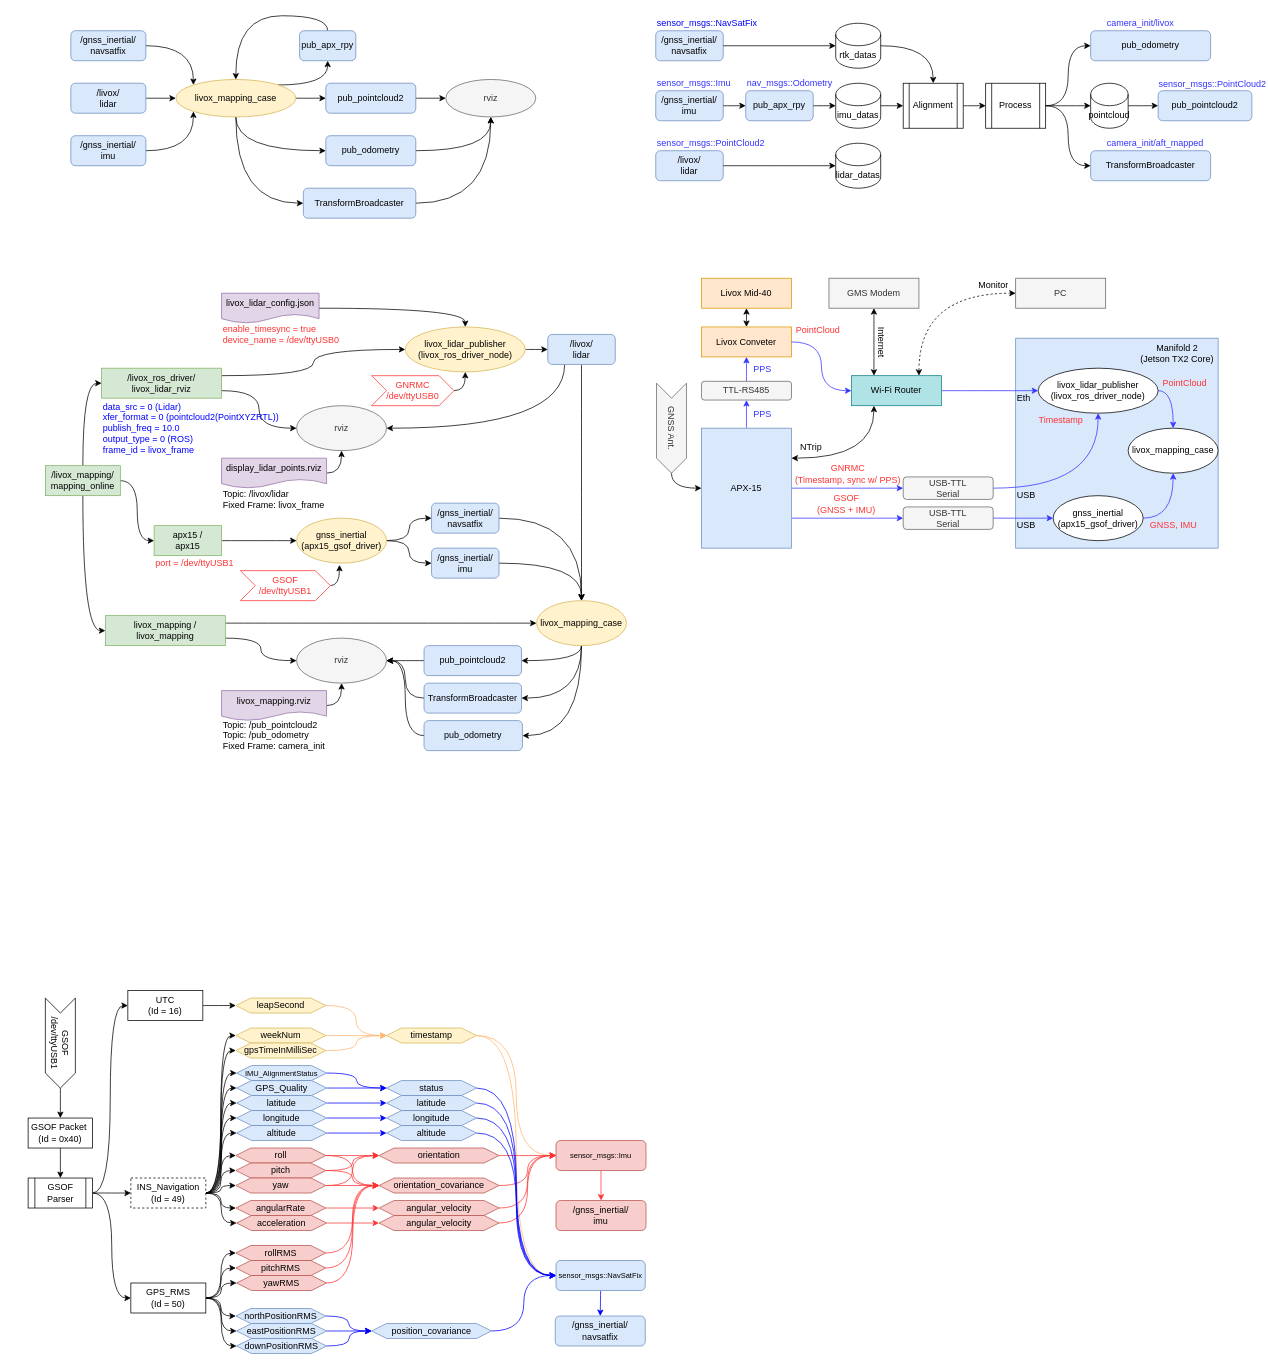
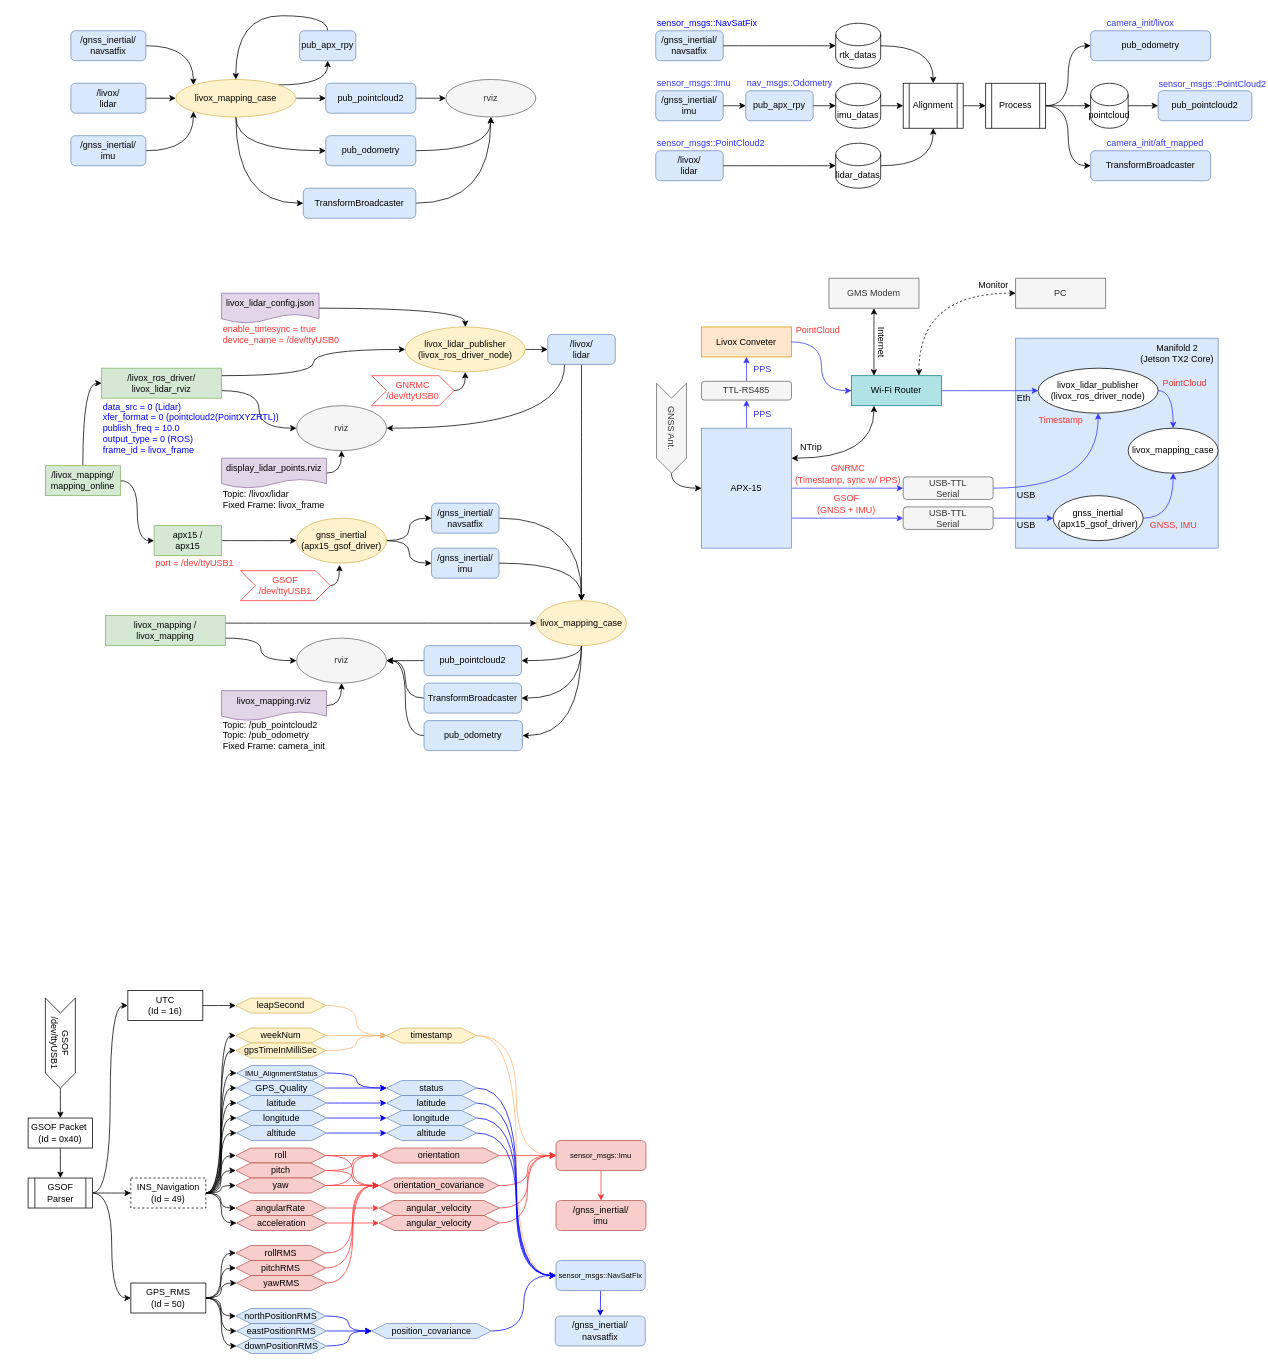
edge "lidar_datas" -> "Alignment": added
node "Livox Mid-40": removed
edge "Livox Mid-40" -- "Livox Conveter": removed
edge "/livox_mapping/ mapping_online" -> "livox_mapping / livox_mapping": removed
